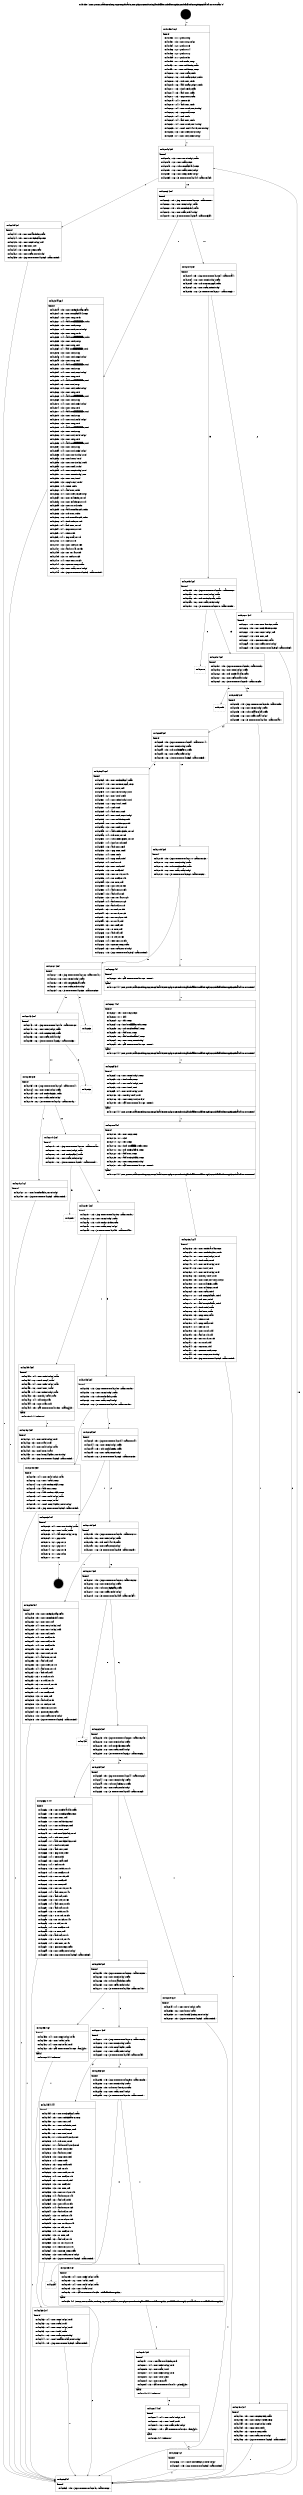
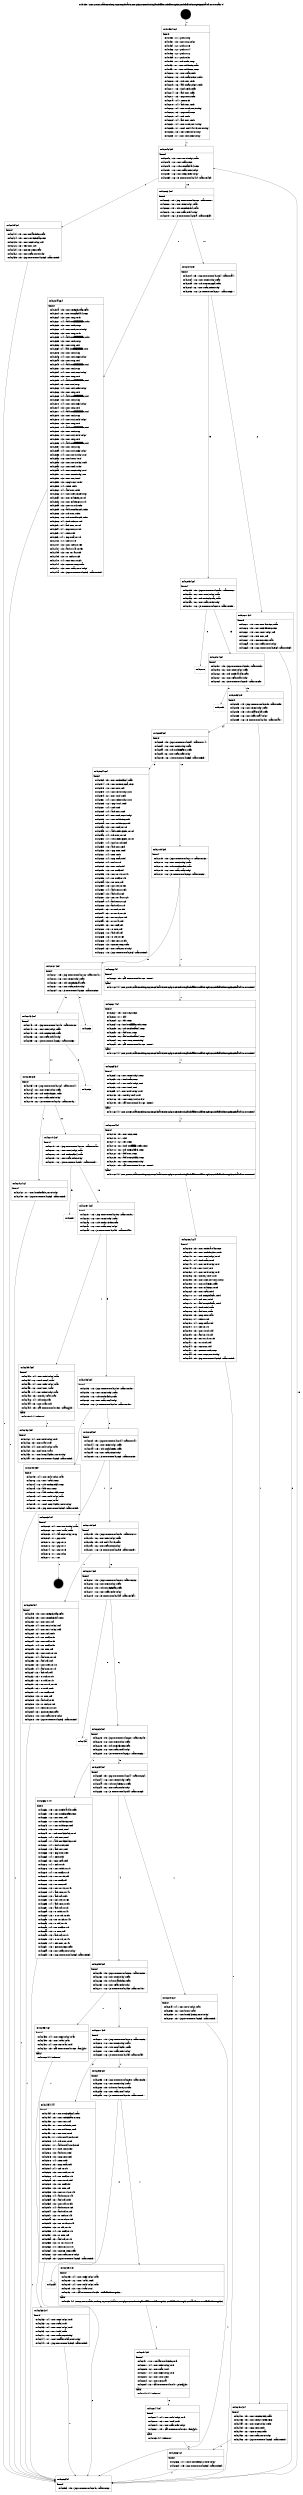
edge "0x402480 [27]" -> "0x40296f [5]": now "0x402480 [27]" -> "0x402826 [12]"
